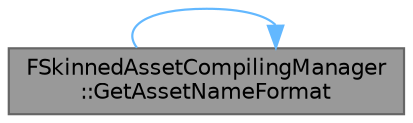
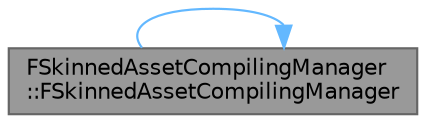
node "FSkinnedAssetCompilingManager ::GetAssetNameFormat": label "FSkinnedAssetCompilingManager ::GetAssetNameFormat" -> "FSkinnedAssetCompilingManager ::FSkinnedAssetCompilingManager"
